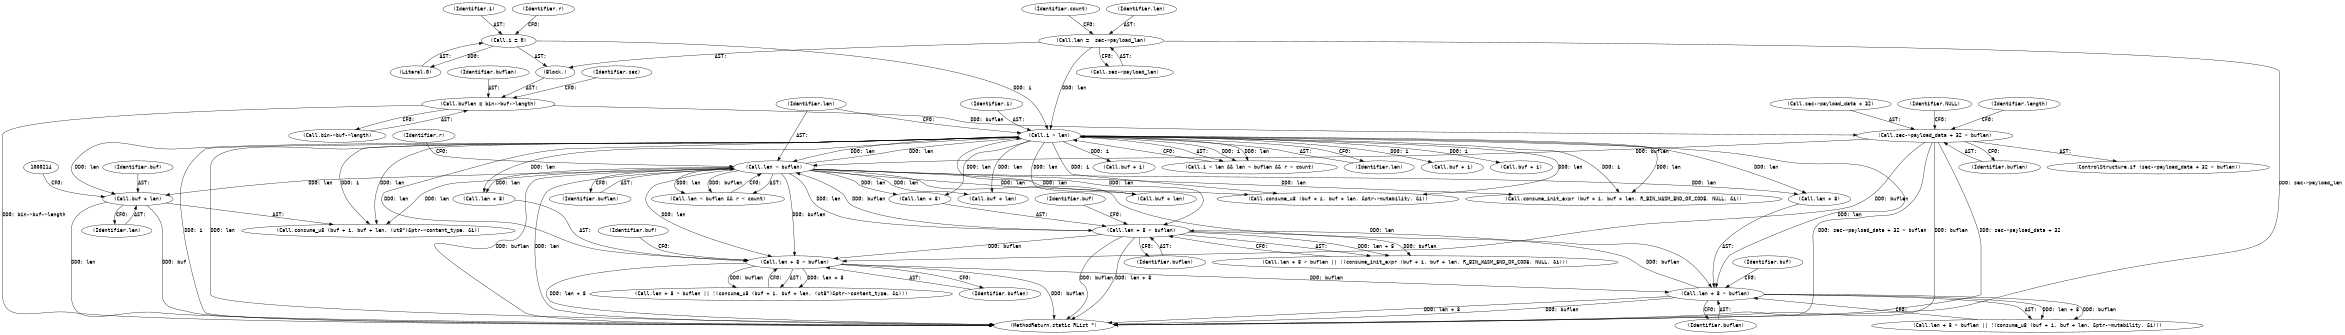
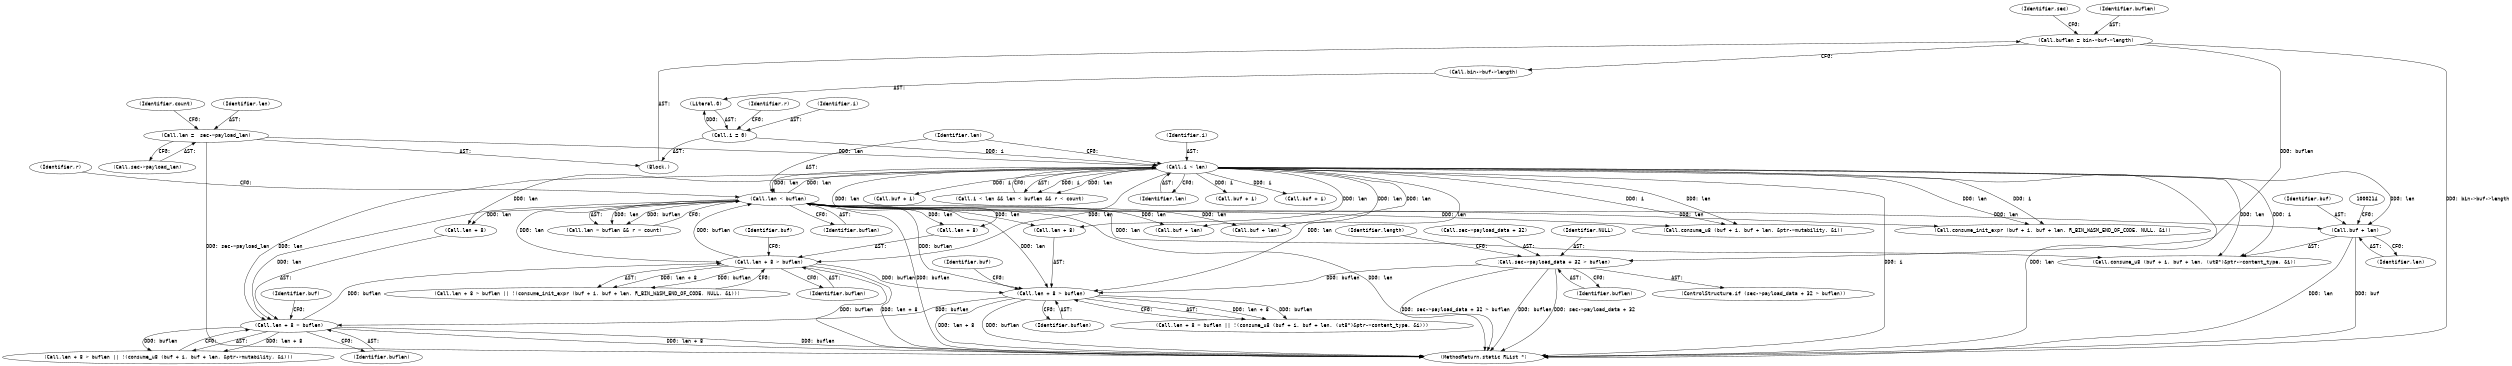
edge "(Identifier,NULL)" -> "(Call,sec->payload_data + 32 > buflen)": label "CFG: " -> "AST: "
edge "(Call,bin->buf->length)" -> "(Call,buflen = bin->buf->length)": now "(Call,bin->buf->length)" -> "(Literal,0)"
edge "(Call,sec->payload_data + 32 > buflen)" -> "(Call,len < buflen)": removed, label "DDG: buflen"
